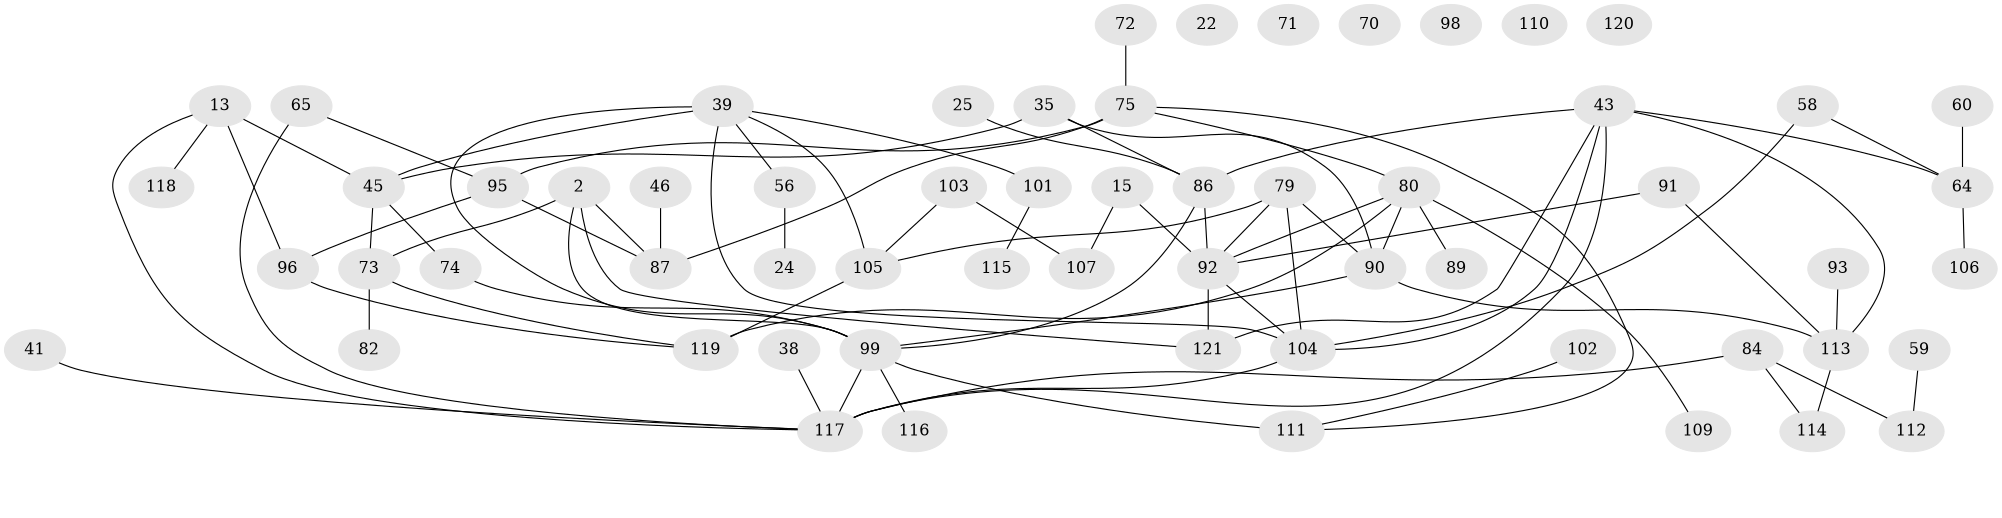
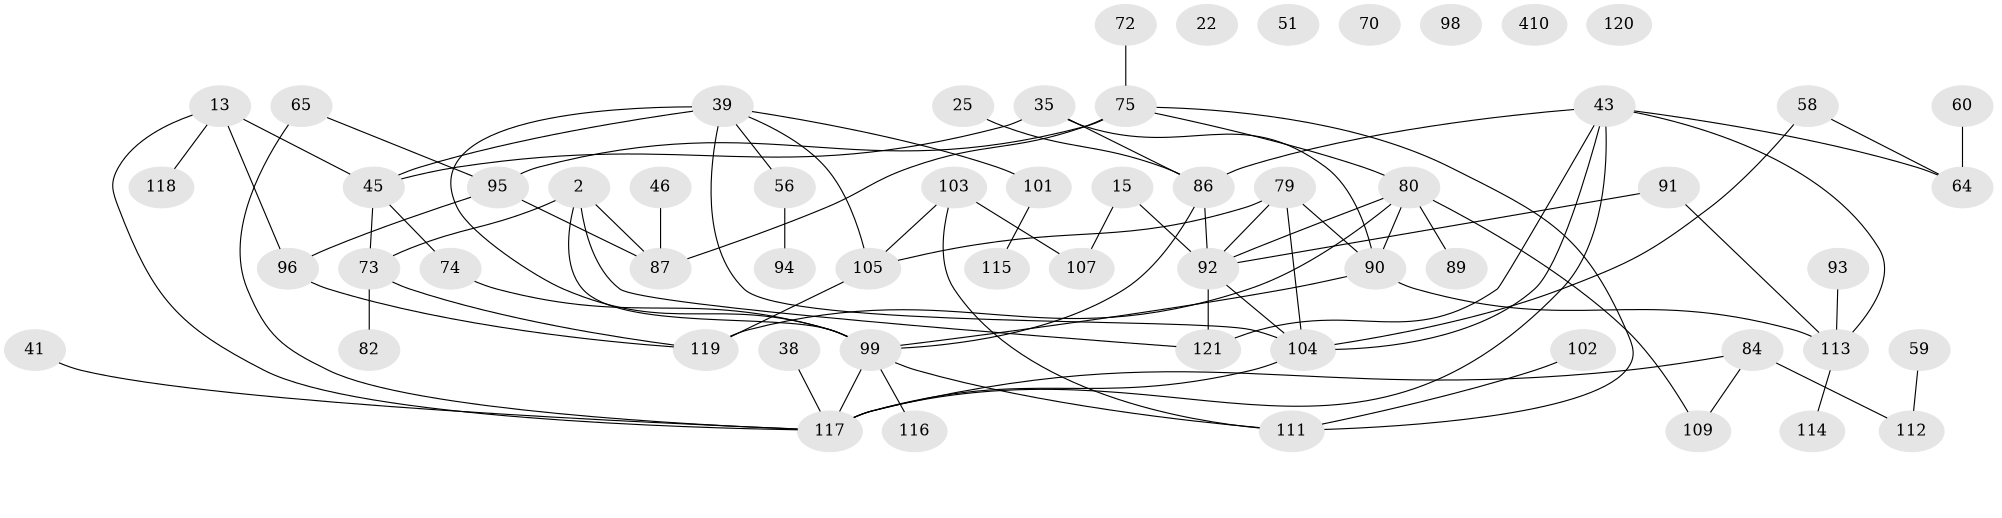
node "71": label "71" -> "51"
node "110": label "110" -> "410"
node "24": label "24" -> "94"
node "106": removed
edge "103" -- "111": added
edge "84" -- "114": now "84" -- "109"
